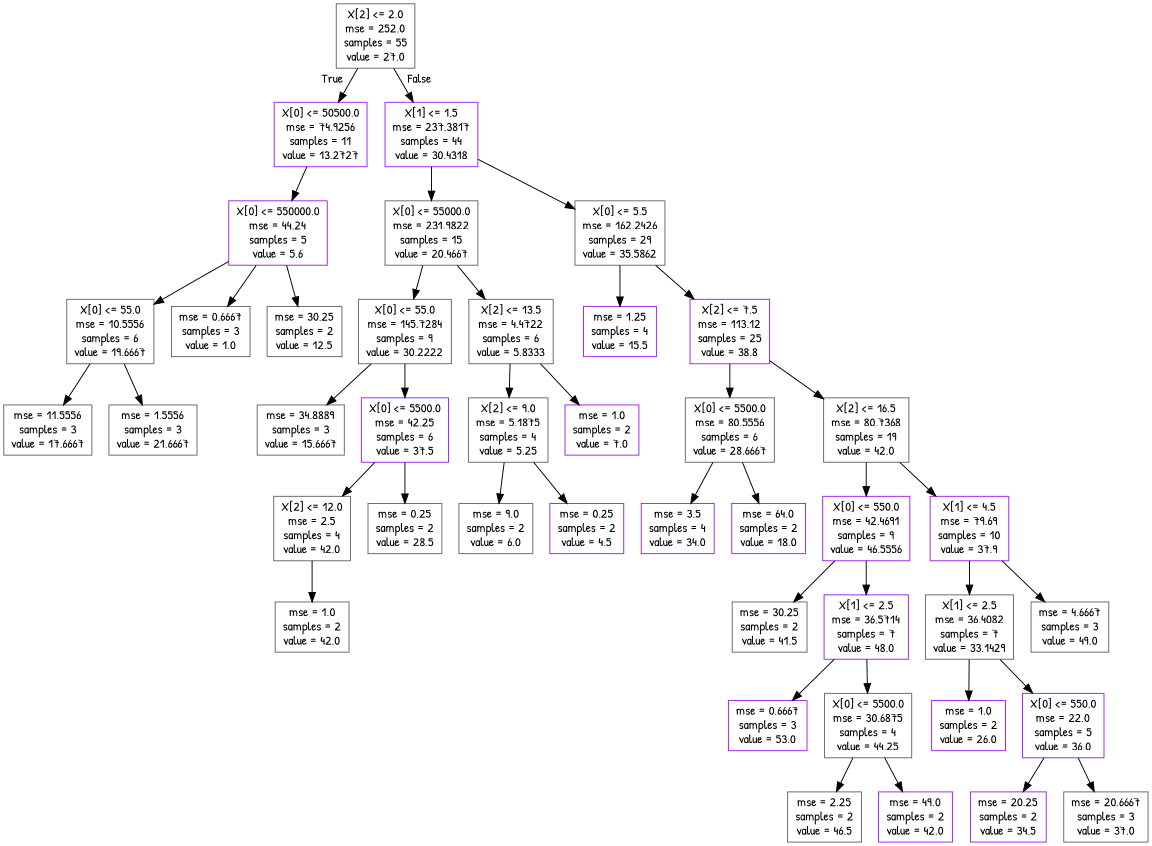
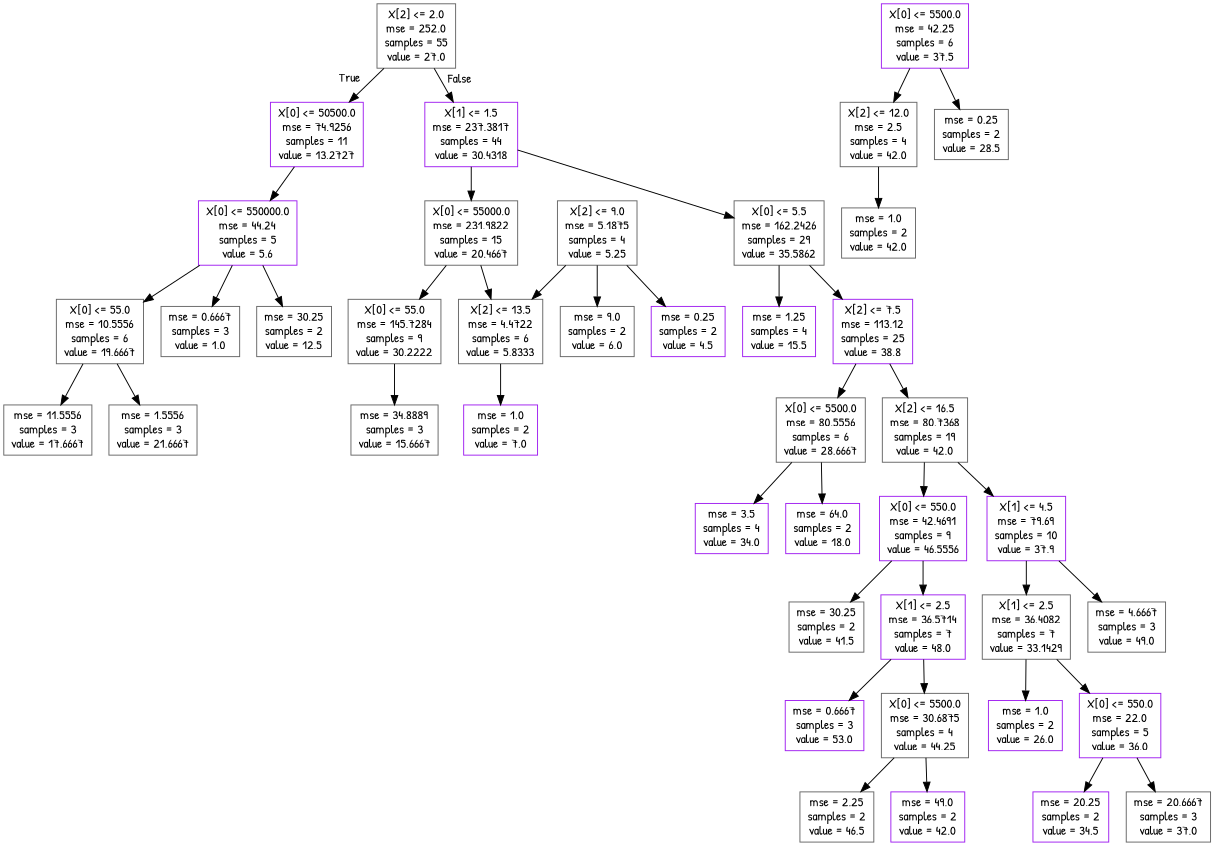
edge "X[0] <= 55.0 mse = 145.7284 samples = 9 value = 30.2222" -> "X[0] <= 5500.0 mse = 42.25 samples = 6 value = 37.5": removed
edge "X[2] <= 13.5 mse = 4.4722 samples = 6 value = 5.8333" -> "X[2] <= 9.0 mse = 5.1875 samples = 4 value = 5.25": reversed
